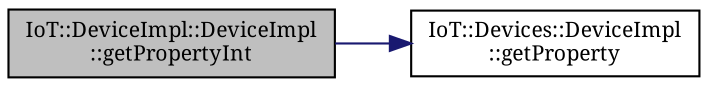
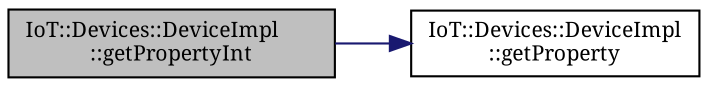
node "IoT::DeviceImpl::DeviceImpl ::getPropertyInt": label "IoT::DeviceImpl::DeviceImpl ::getPropertyInt" -> "IoT::Devices::DeviceImpl ::getPropertyInt"
